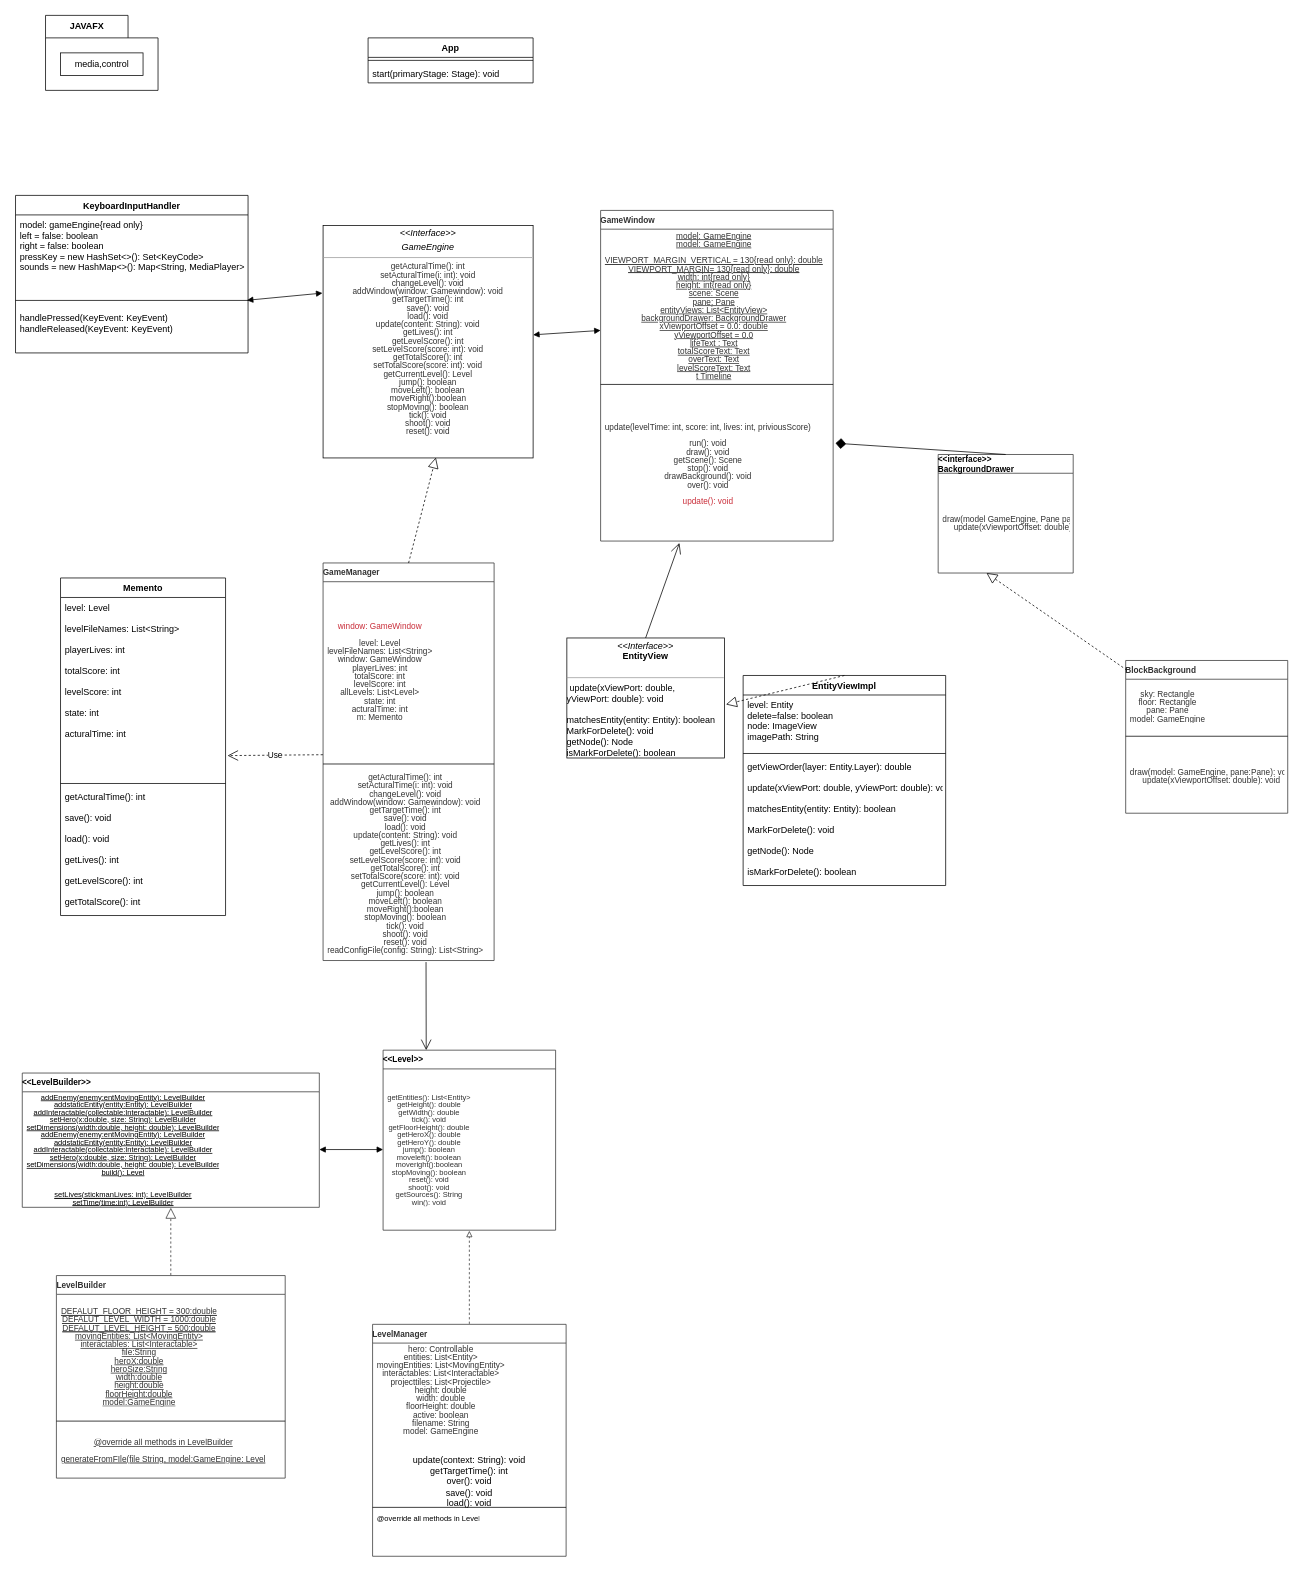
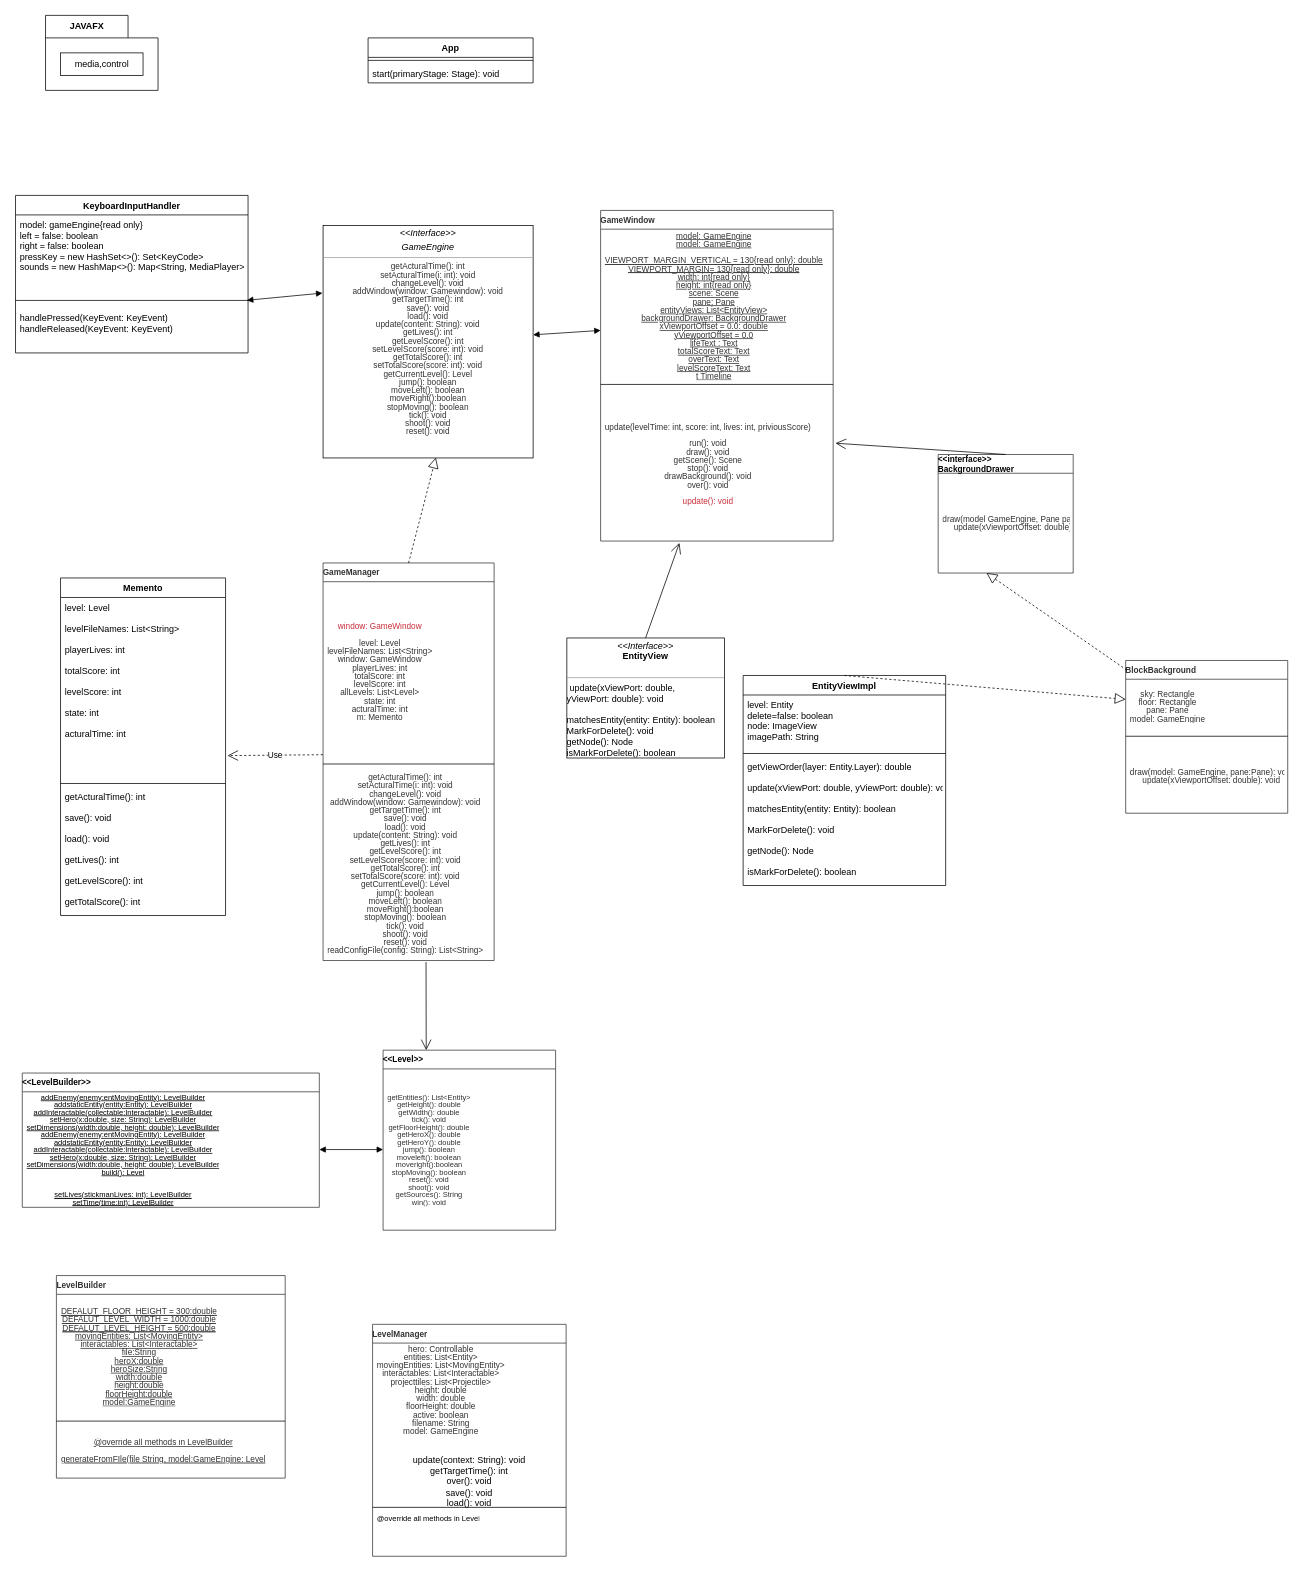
edge "<<interface>> BackgroundDrawer" -> "update(levelTime: int, score: int, lives: int, priviousScore) run(): void draw(): void getScene(): Scene stop(): void drawBackground(): void over(): void update(): void": arrowhead diamond -> open
edge "EntityViewImpl" -> "<<Interface>> EntityView update(xViewPort: double, yViewPort: double): void matchesEntity(entity: Entity): boolean MarkForDelete(): void getNode(): Node isMarkForDelete(): boolean": now "EntityViewImpl" -> "sky: Rectangle floor: Rectangle pane: Pane model: GameEngine"
edge "LevelBuilder" -> "<<LevelBuilder>>": removed
edge "LevelManager" -> "<<Level>>": removed
